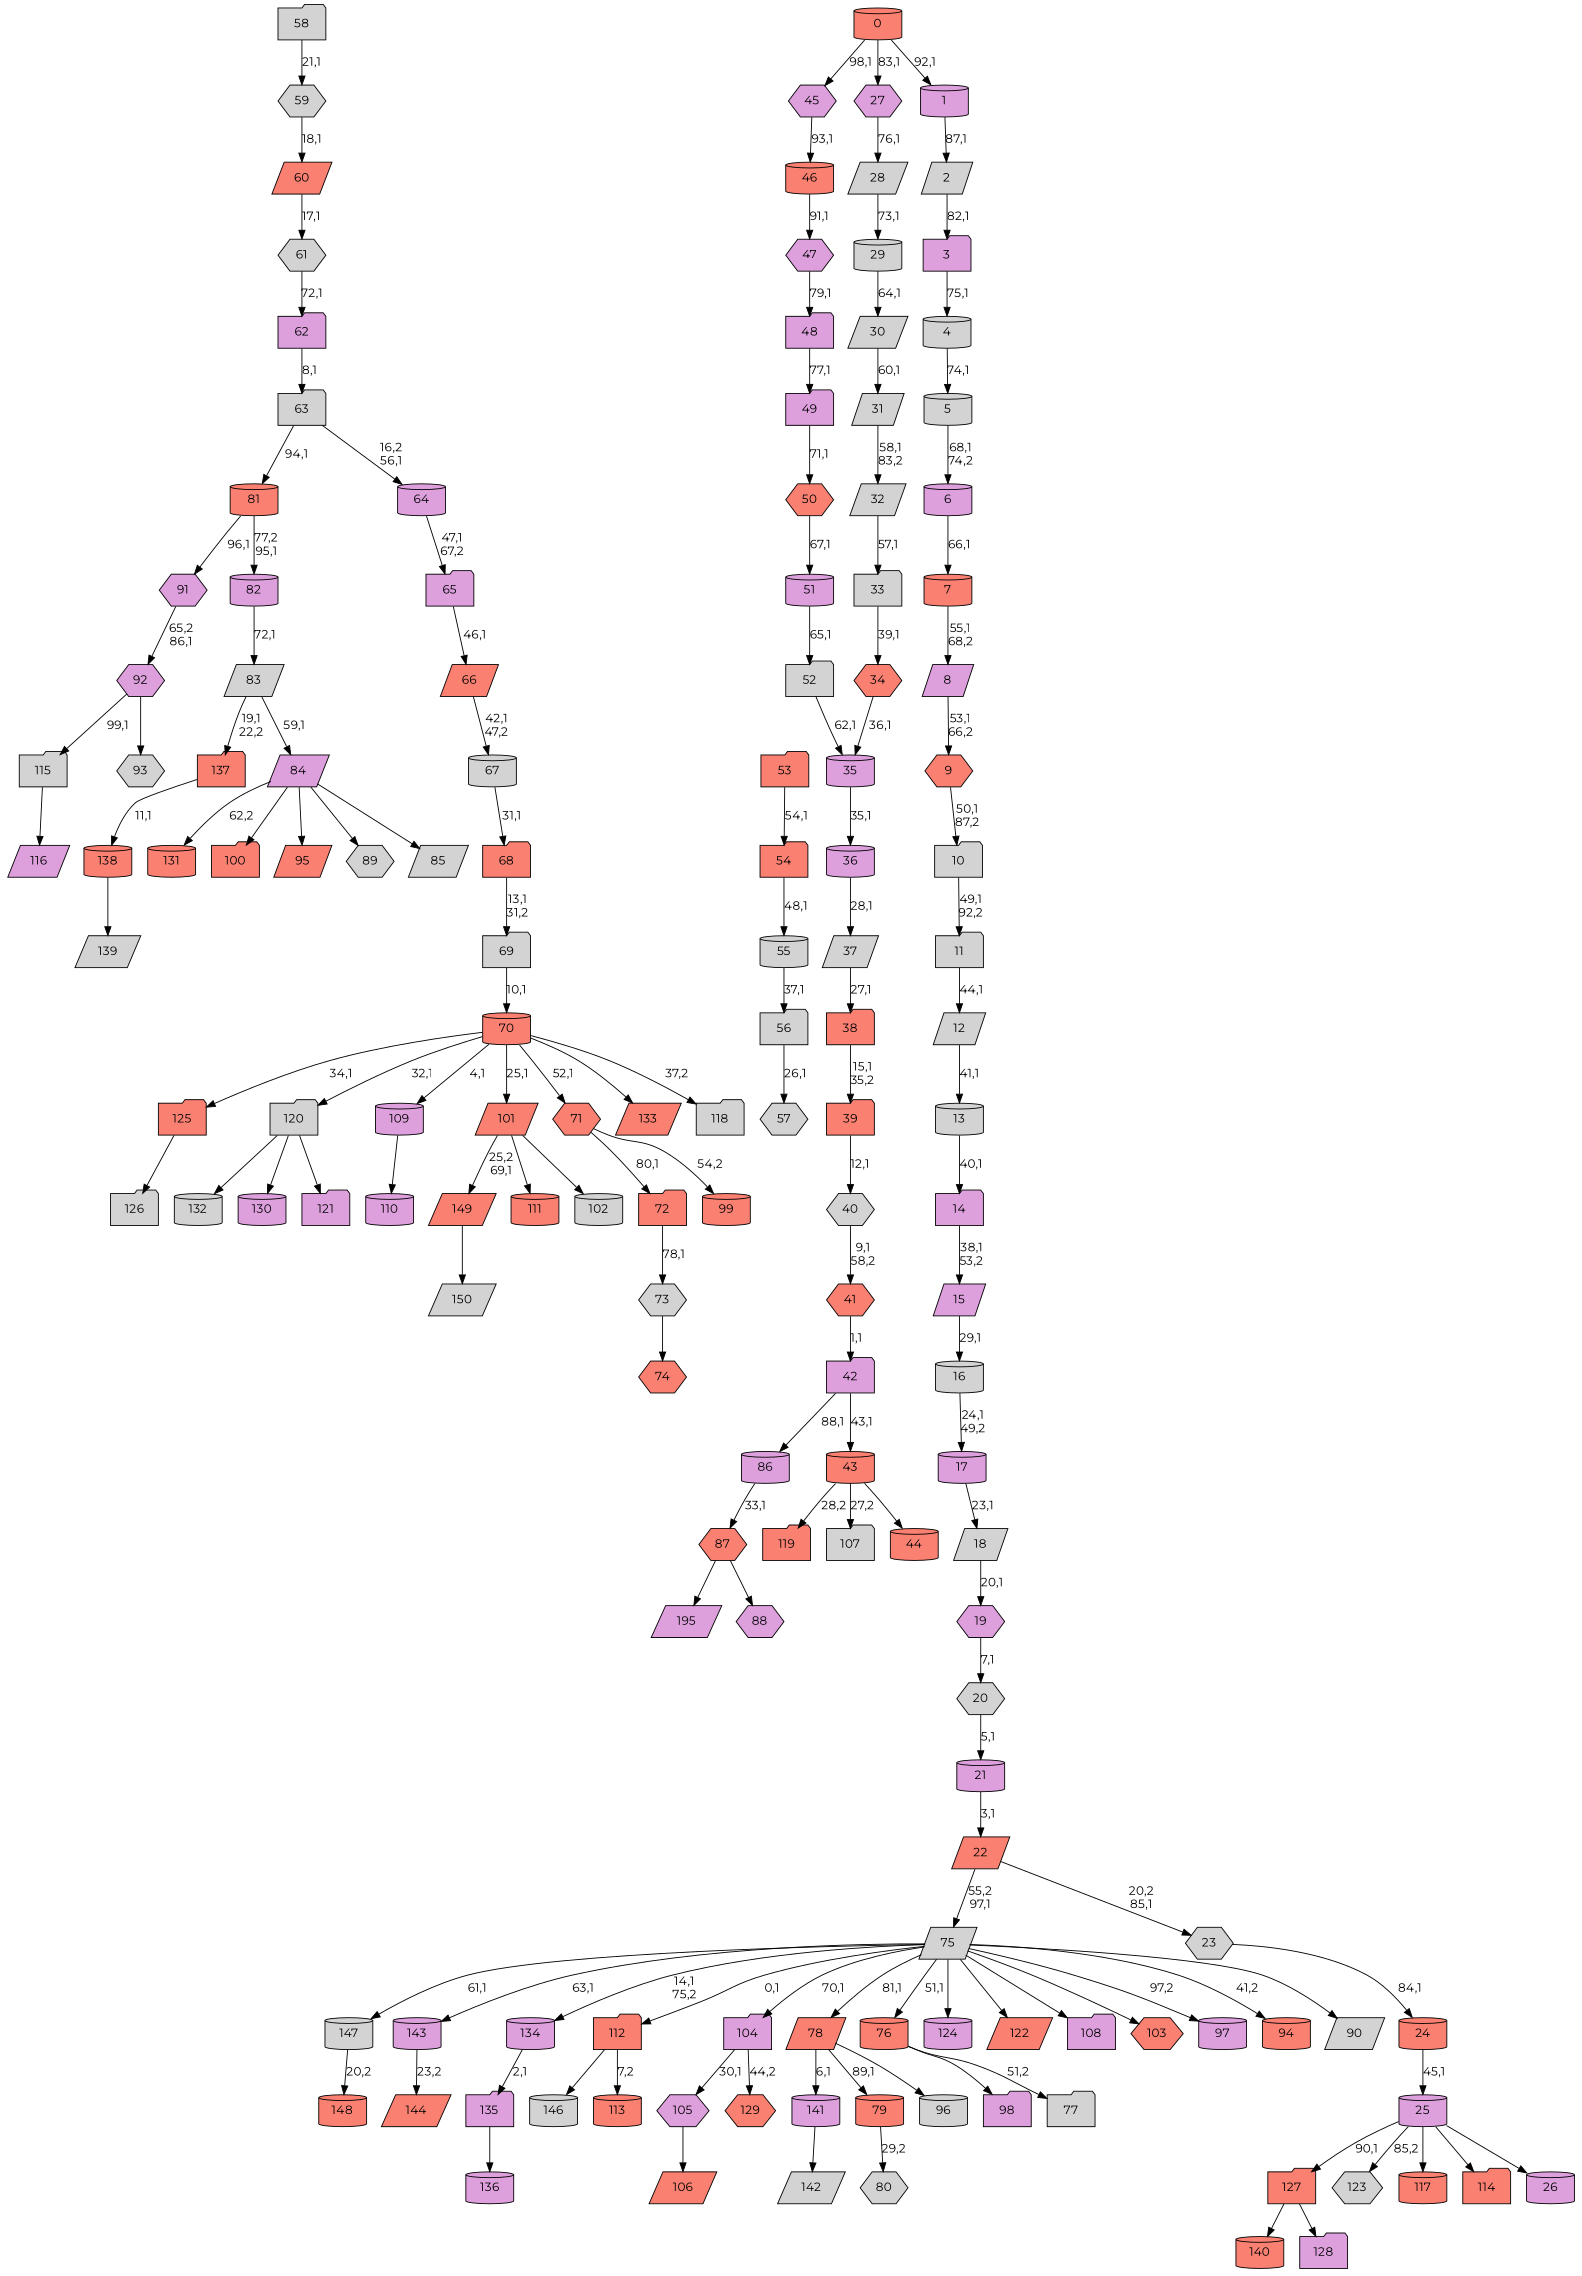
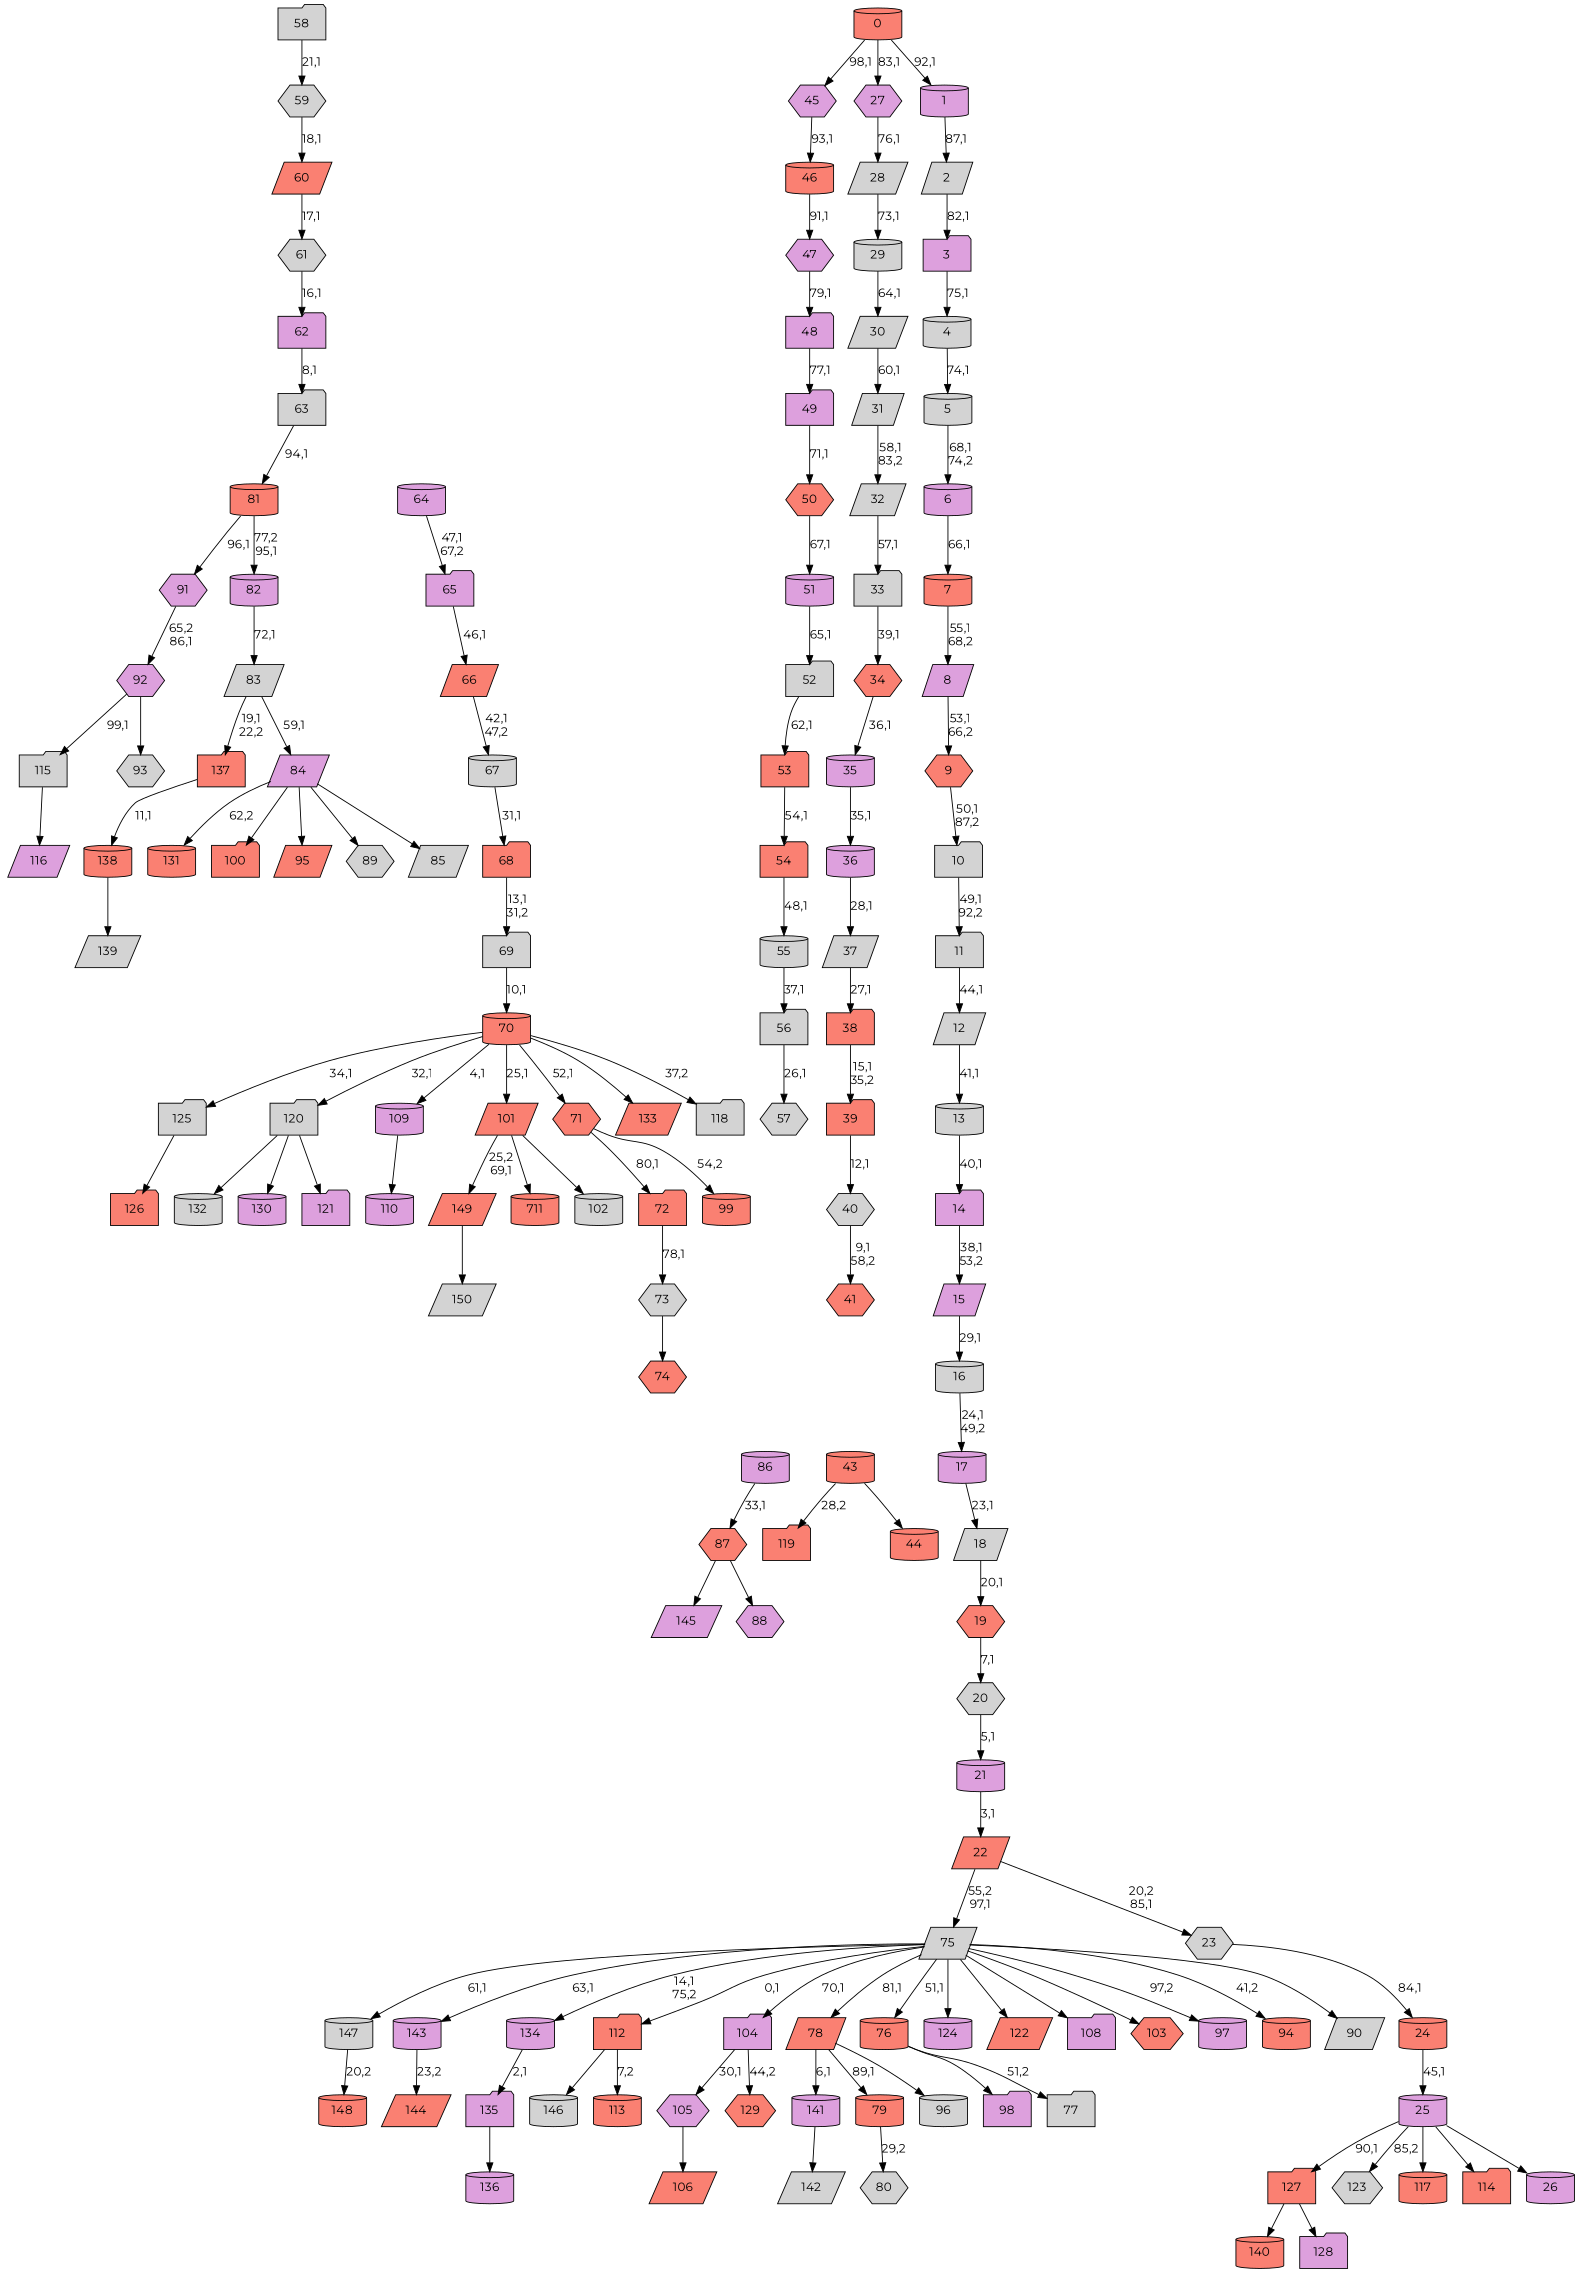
edge "61" -> "62": label "72,1" -> "16,1"
edge "63" -> "64": removed, label "16,2 56,1"
edge "52" -> "35": now "52" -> "53"
node "125": fillcolor salmon -> lightgrey
node "126": fillcolor lightgrey -> salmon
node "111": label "111" -> "711"
node "42": removed
node "107": removed
node "195": label "195" -> "145"
node "19": fillcolor plum -> salmon
